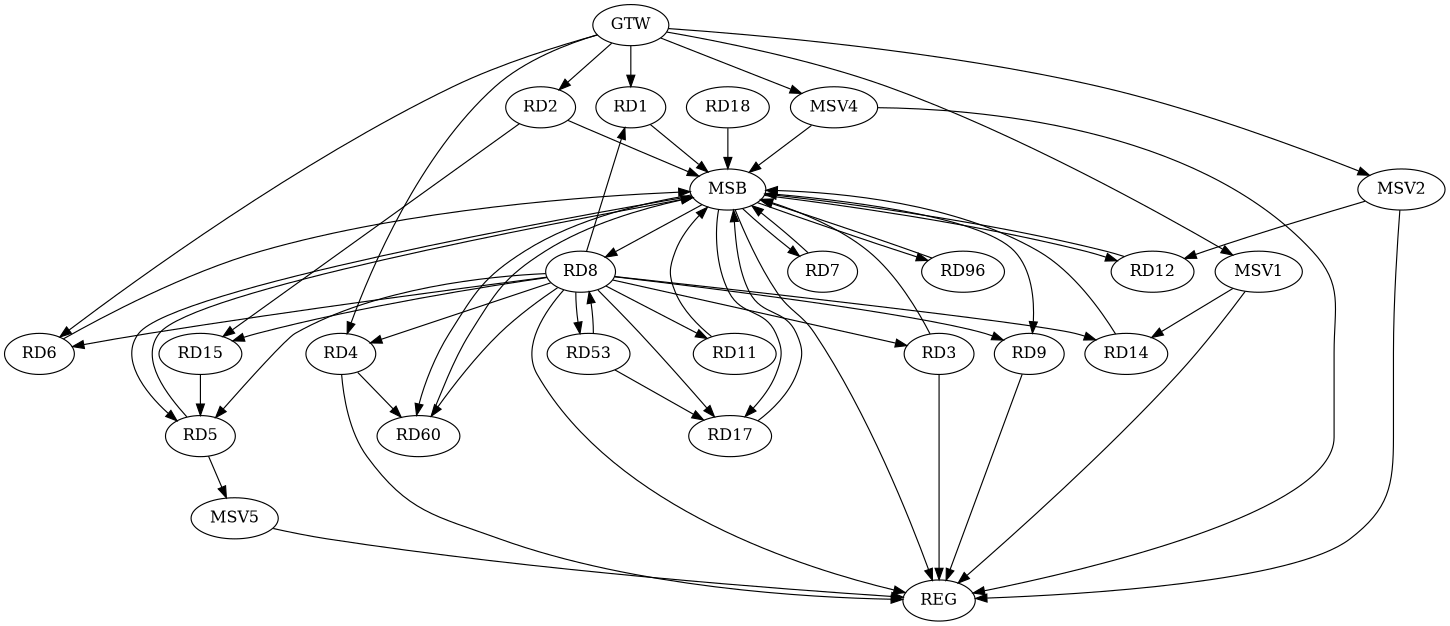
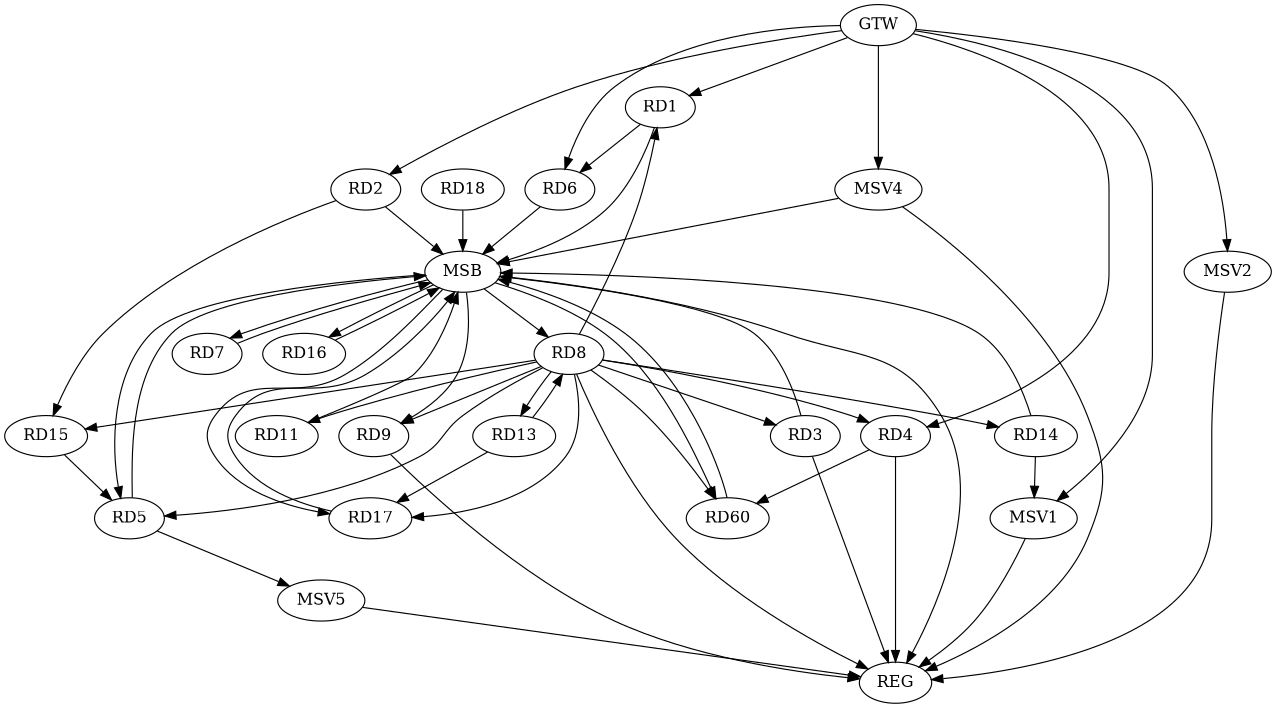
node "RD96": label "RD96" -> "RD16"
node "RD12": removed
edge "RD8" -> "RD6": now "RD1" -> "RD6"
edge "MSV1" -> "RD14": reversed
node "RD53": label "RD53" -> "RD13"
